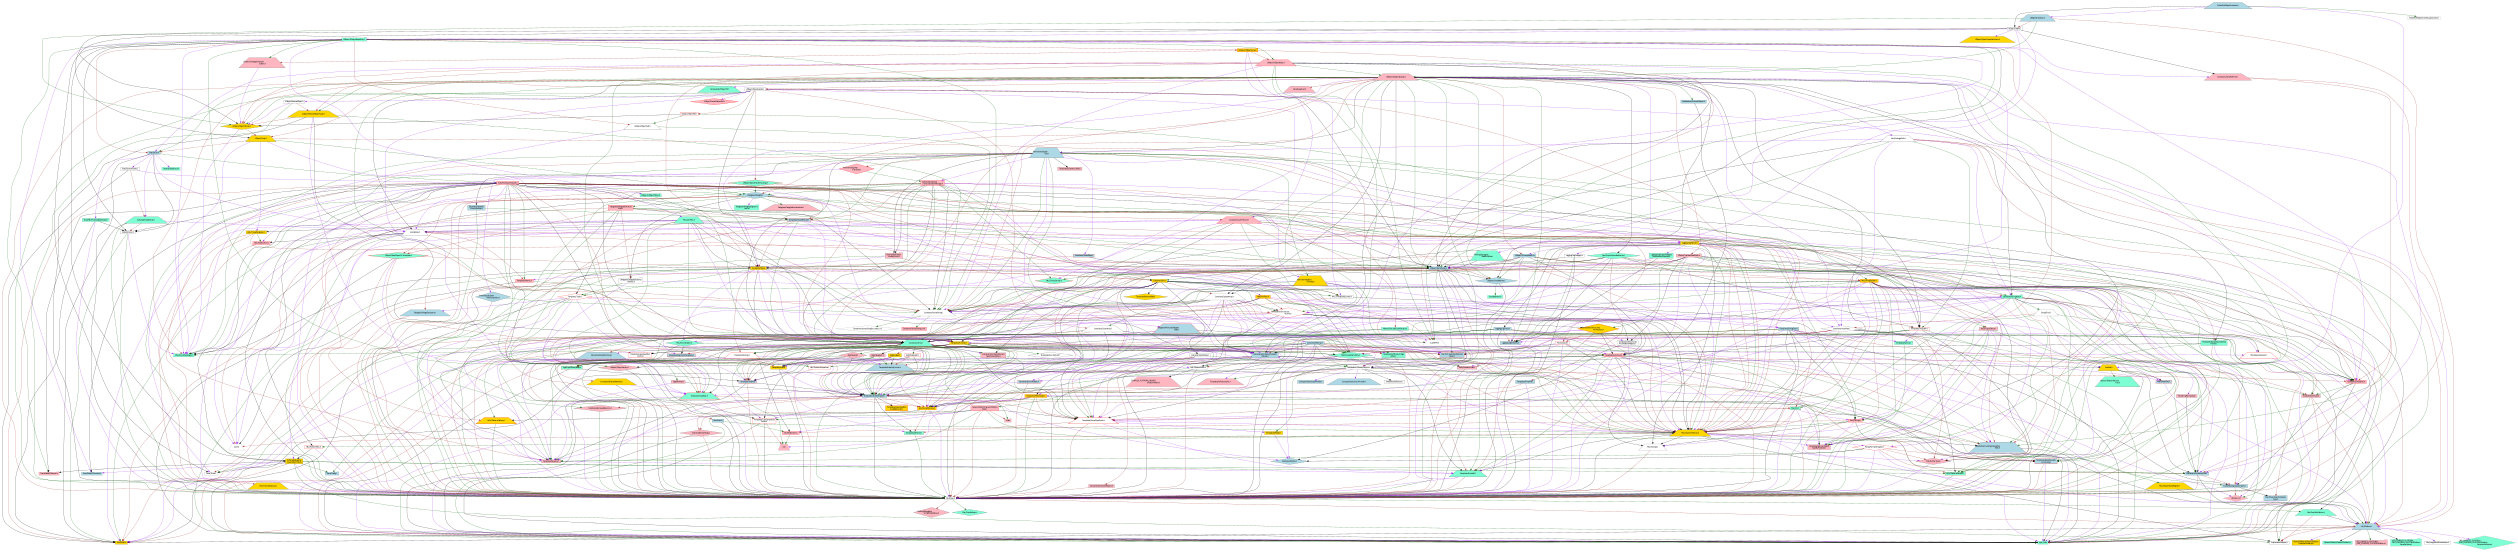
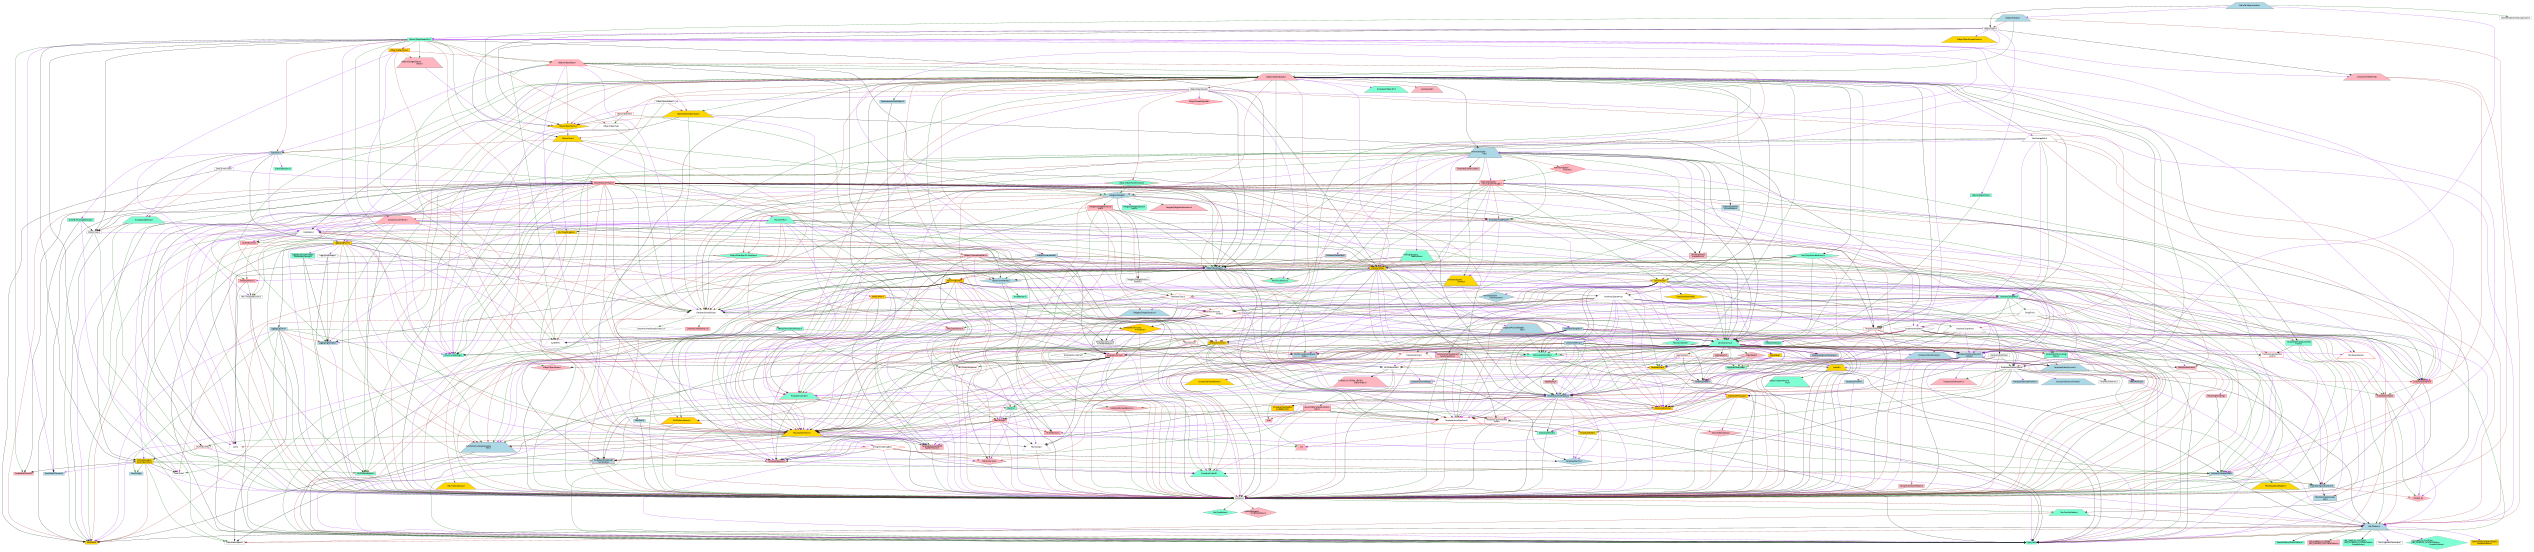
edge "UObject/ObjectHandle.h" -> "UObject/ObjectMacros.h": removed
edge "Serialization/Structured Archive.h" -> "Containers/Array.h": now "Serialization/Structured Archive.h" -> "Algo/IsHeap.h"
edge "Serialization/Archive.h" -> "Templates/UnrealTemplate.h": removed
